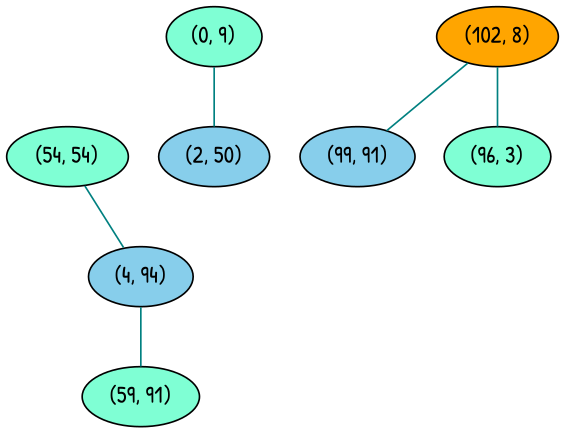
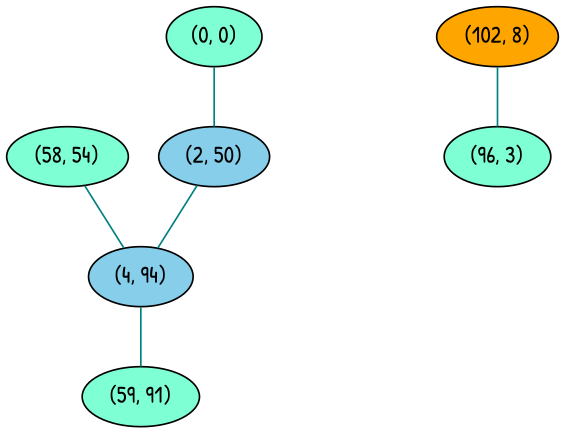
node "(0, 9)": label "(0, 9)" -> "(0, 0)"
node "(54, 54)": label "(54, 54)" -> "(58, 54)"
node "(99, 91)": removed
edge "(2, 50)" -- "(4, 94)": added
